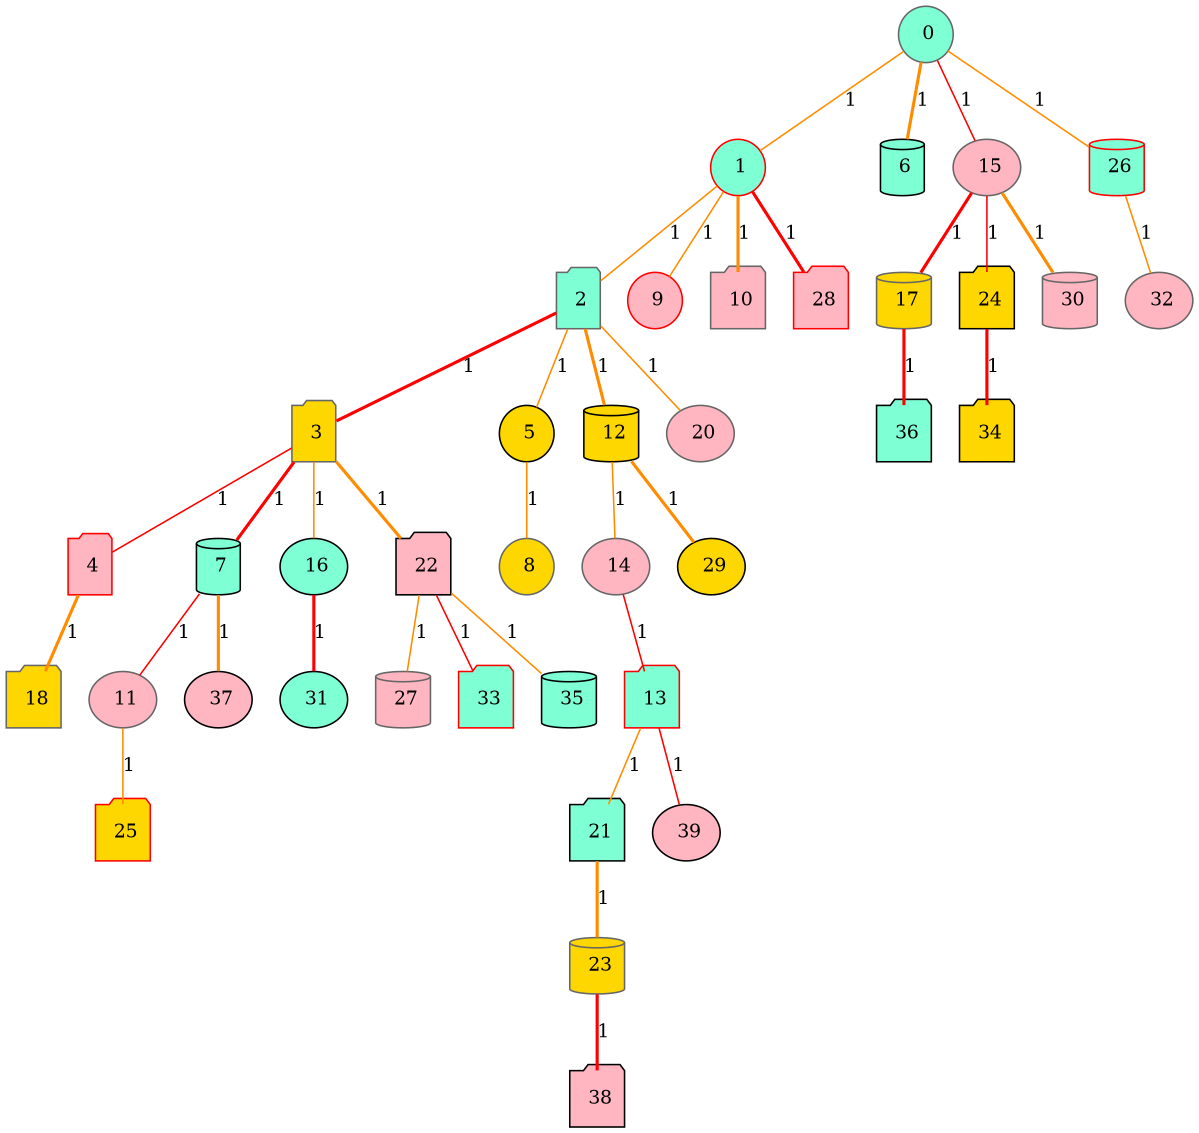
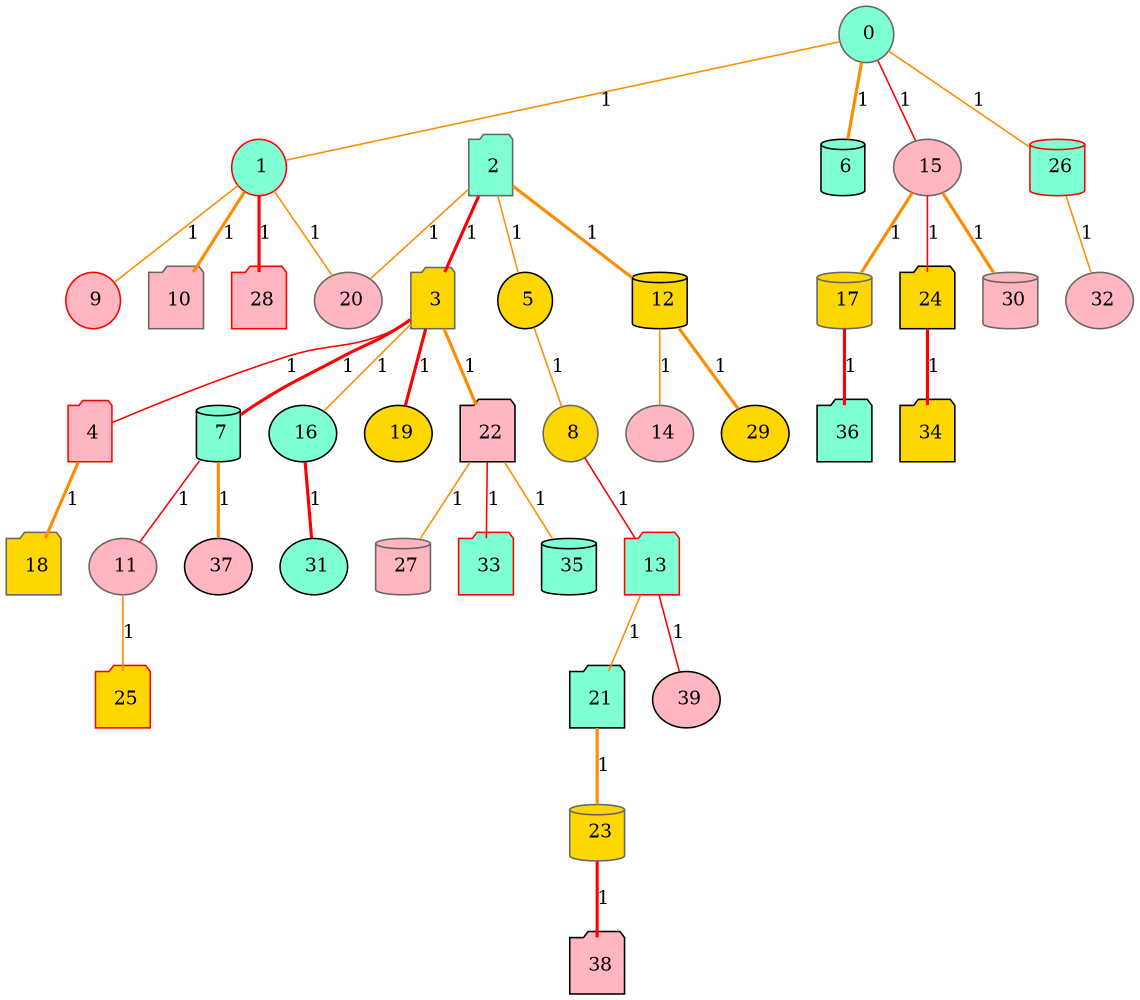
edge "1" -- "2": now "1" -- "20"
edge "15" -- "17": color red -> darkorange
node "19": added
edge "14" -- "13": now "8" -- "13"
